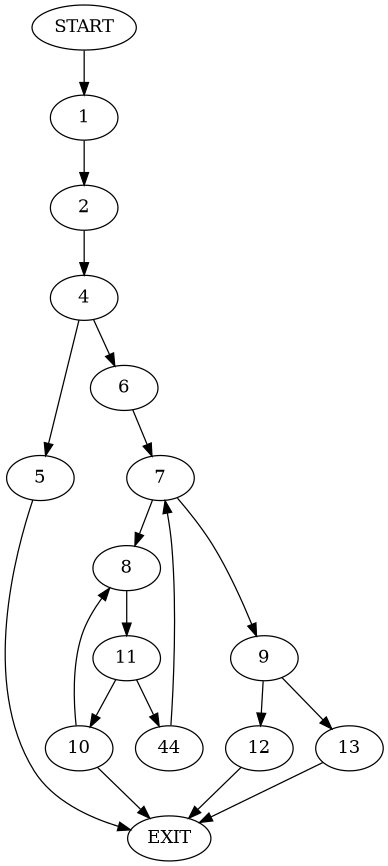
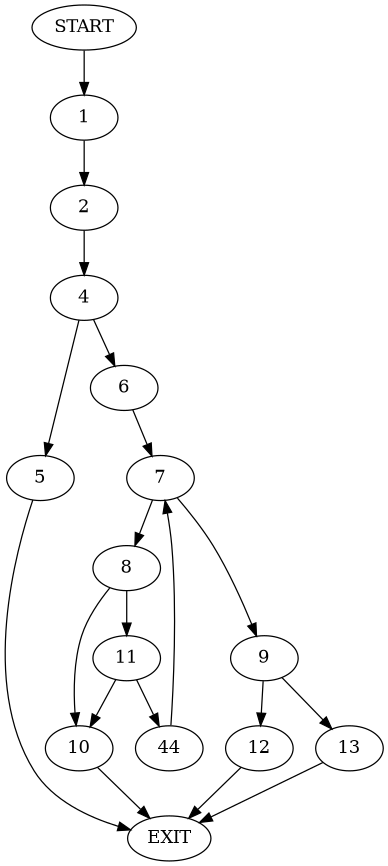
edge "10" -> "8": reversed
